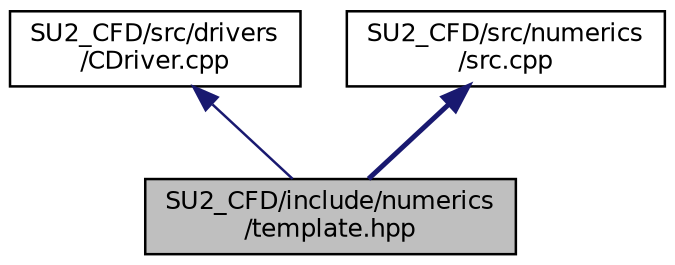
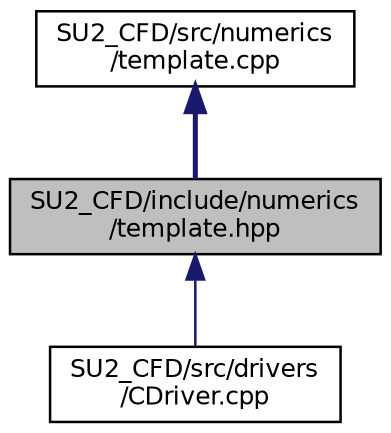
node "SU2_CFD/src/numerics /src.cpp": label "SU2_CFD/src/numerics /src.cpp" -> "SU2_CFD/src/numerics /template.cpp"
edge "SU2_CFD/include/numerics /template.hpp" -> "SU2_CFD/src/drivers /CDriver.cpp": reversed
